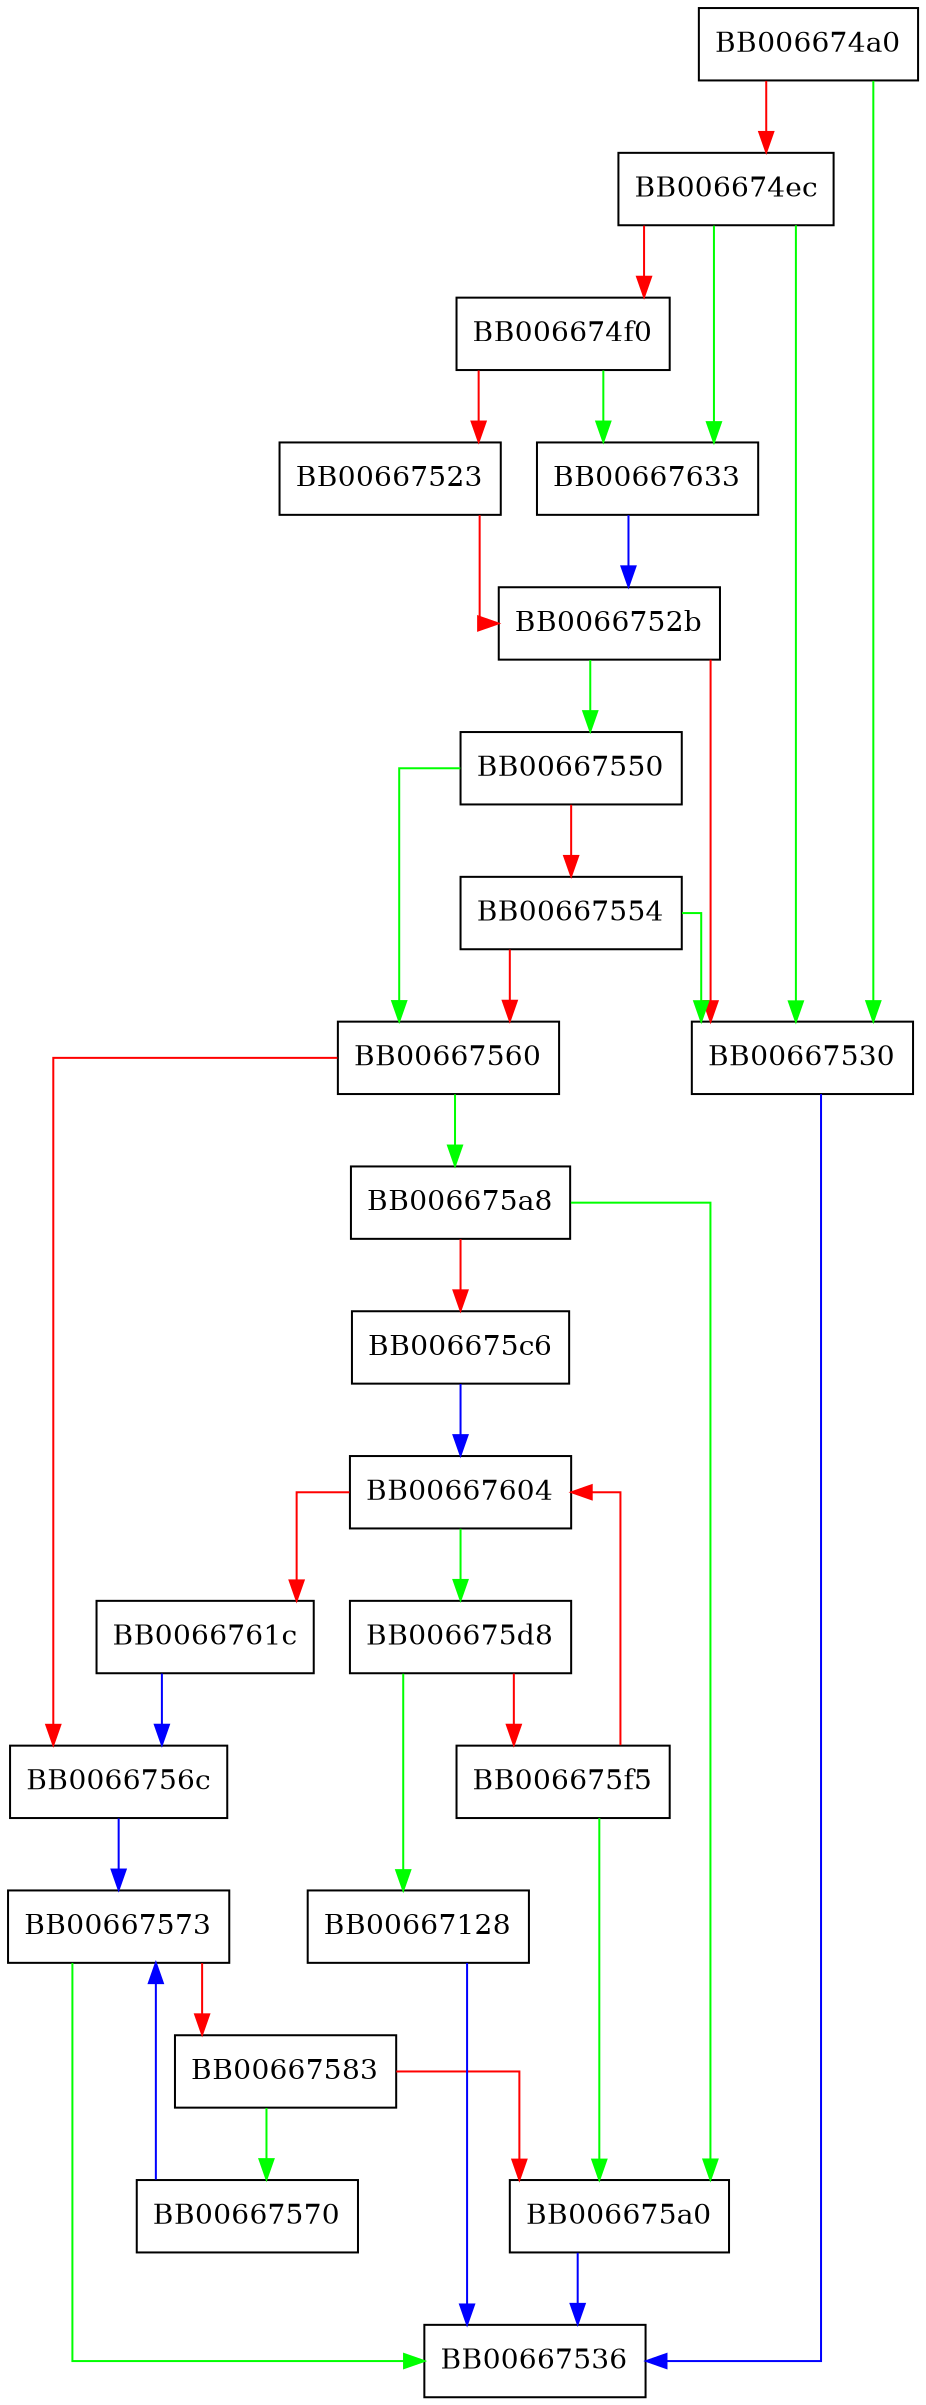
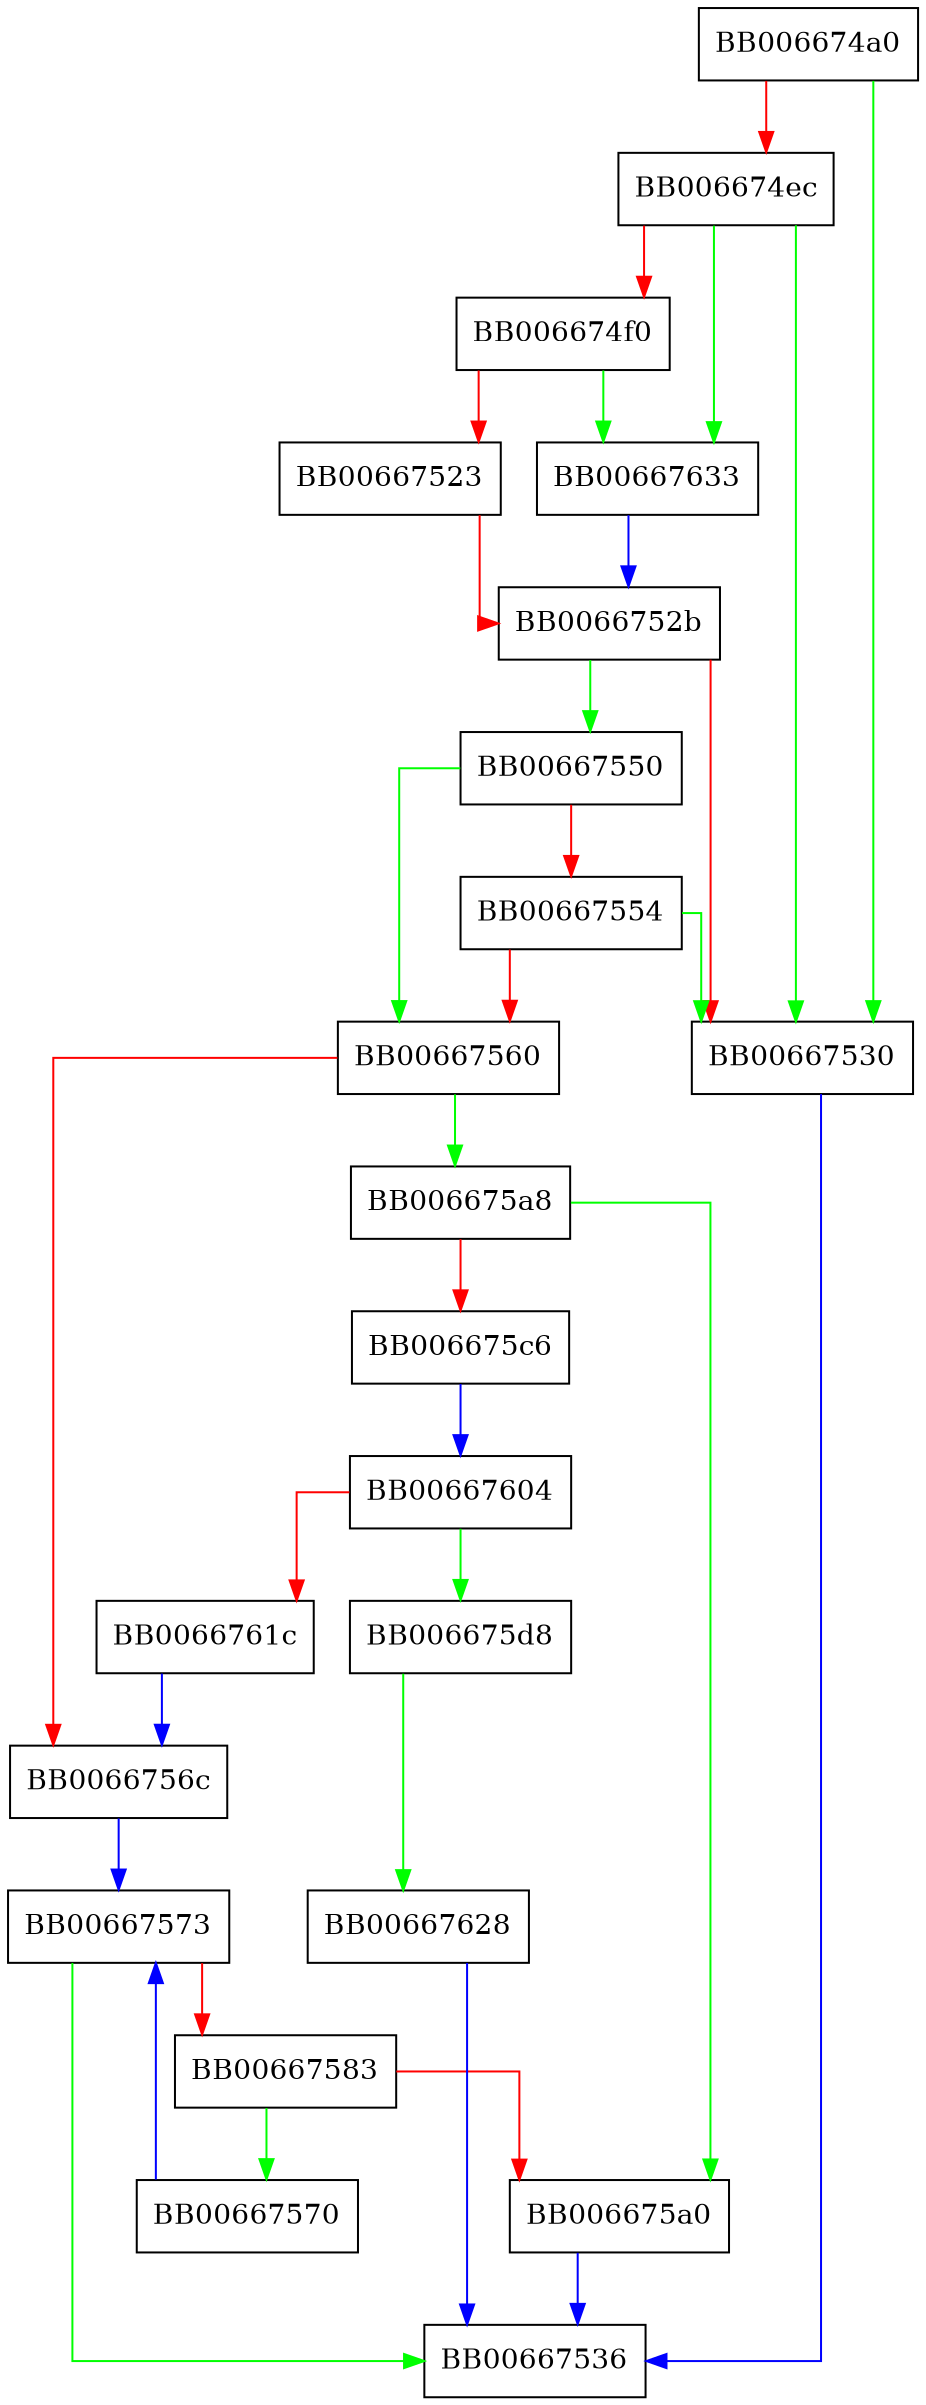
node "BB006675f5": removed
node "BB00667128": label "BB00667128" -> "BB00667628"
